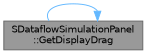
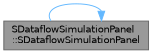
node "SDataflowSimulationPanel ::GetDisplayDrag": label "SDataflowSimulationPanel ::GetDisplayDrag" -> "SDataflowSimulationPanel ::SDataflowSimulationPanel"
